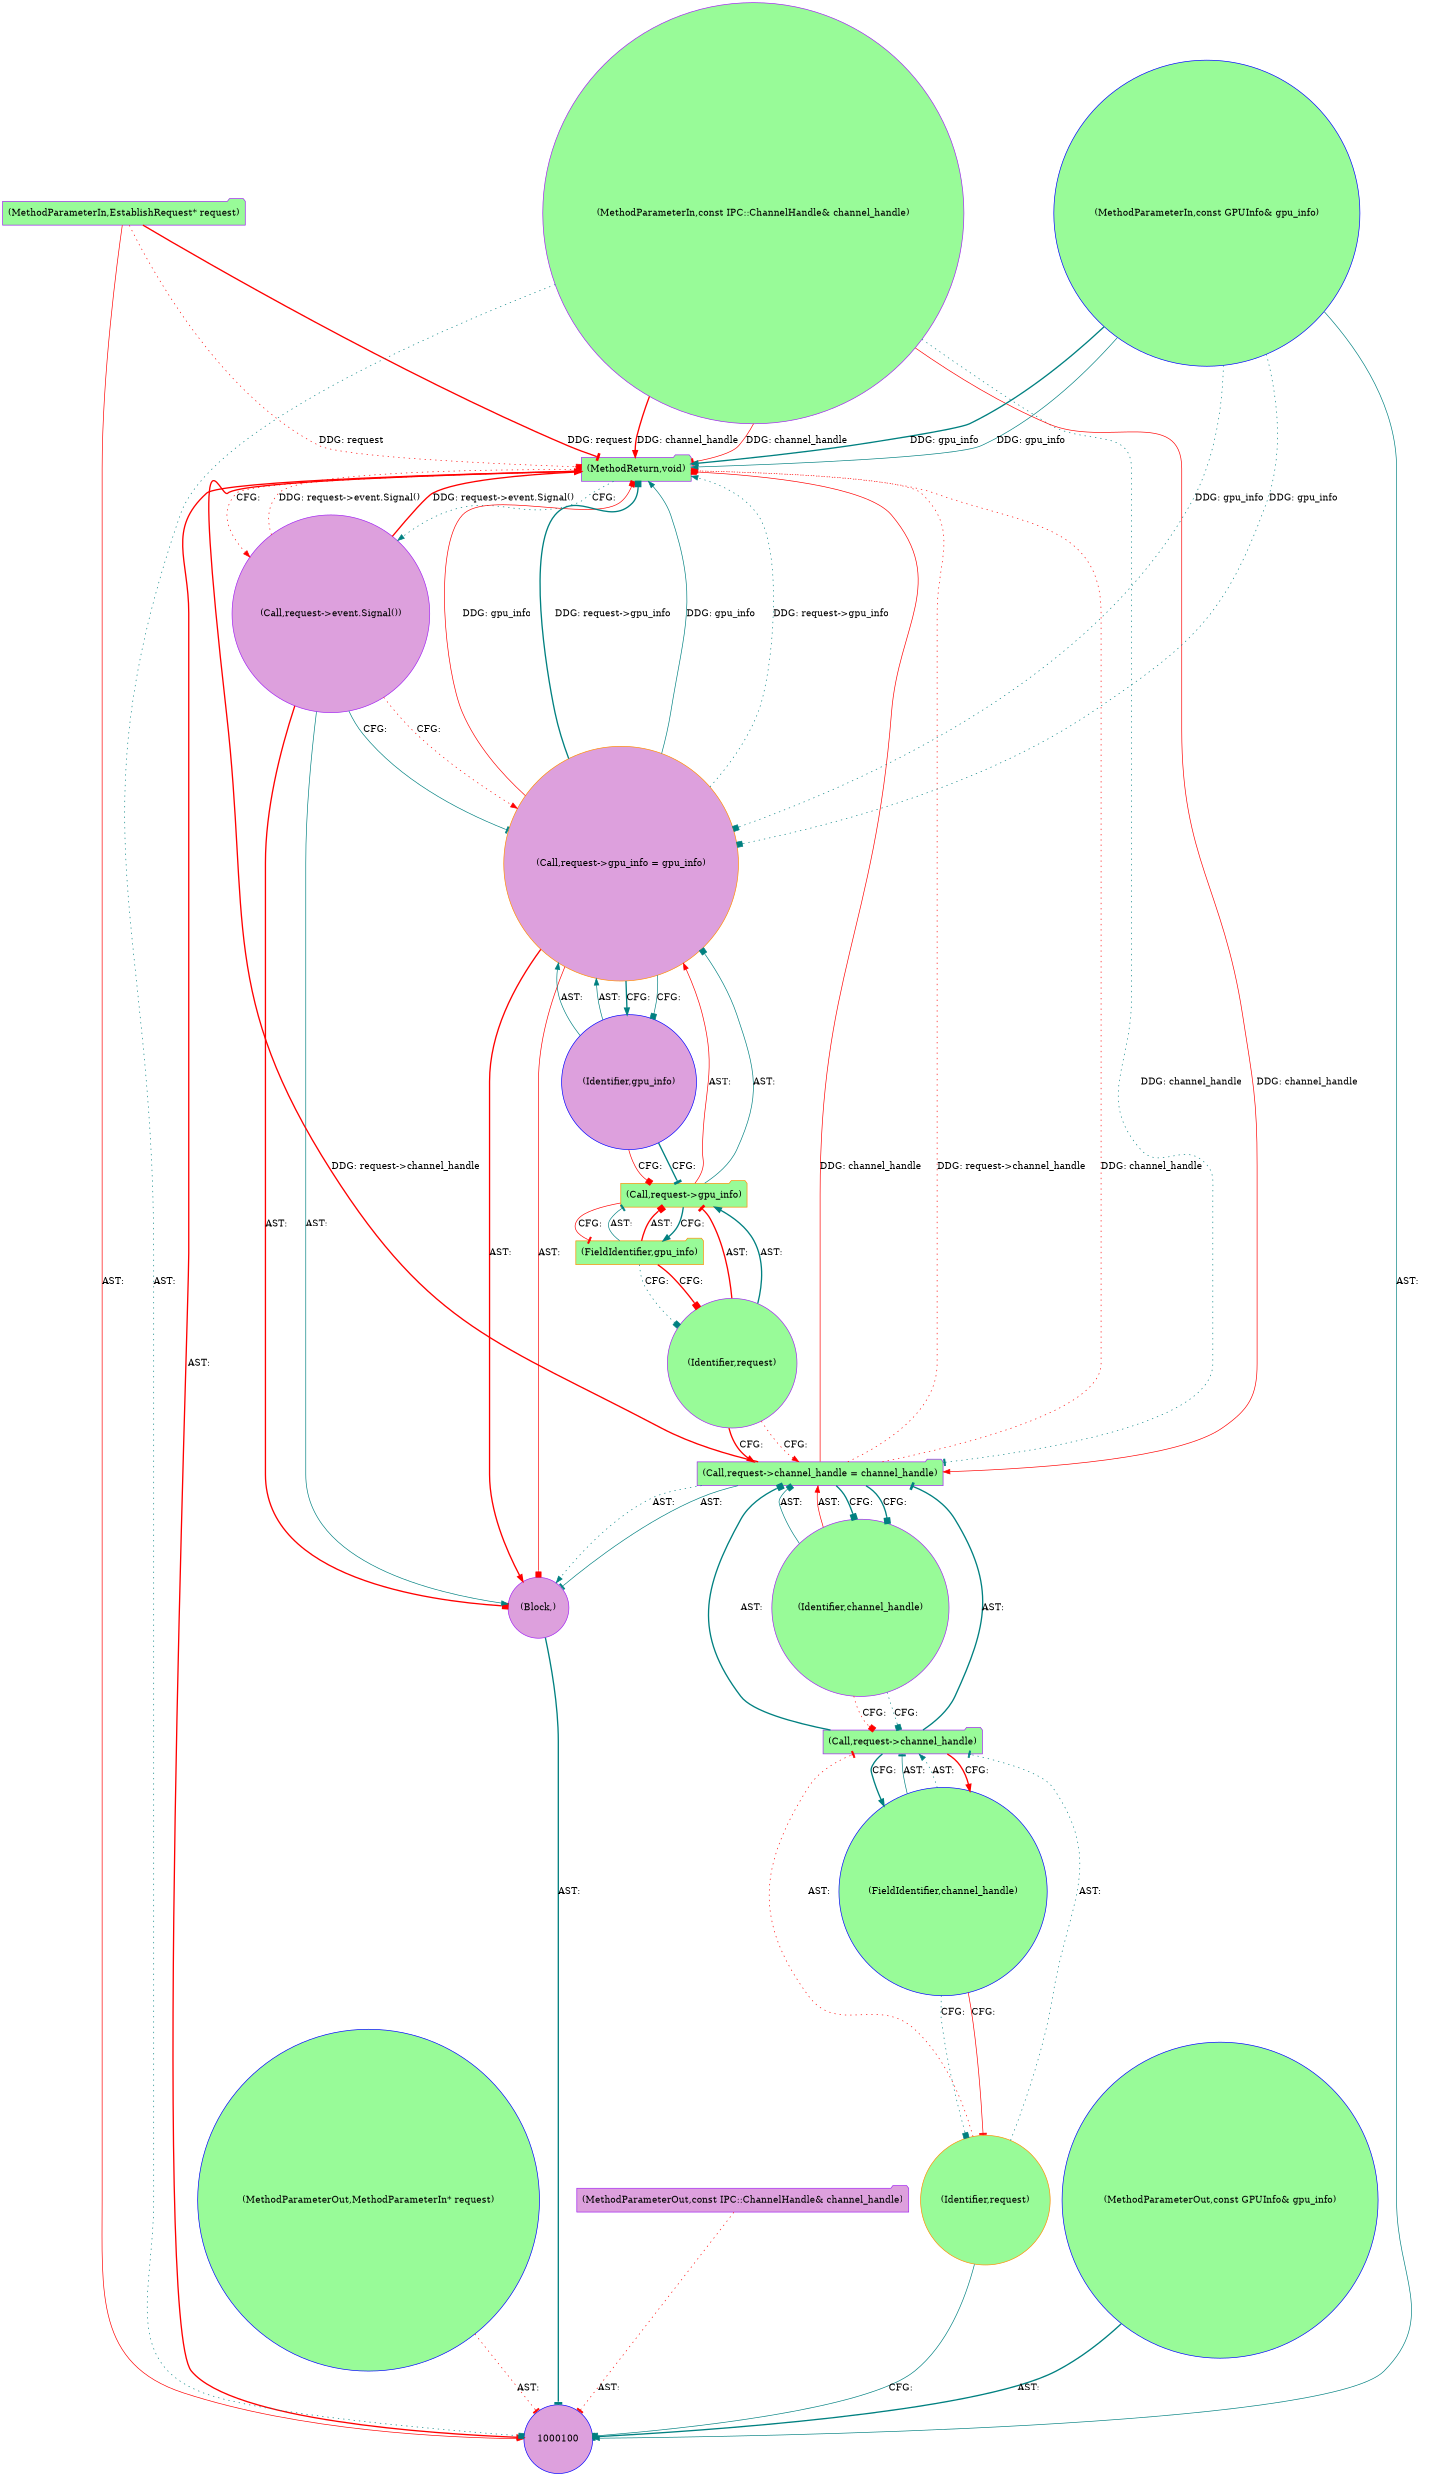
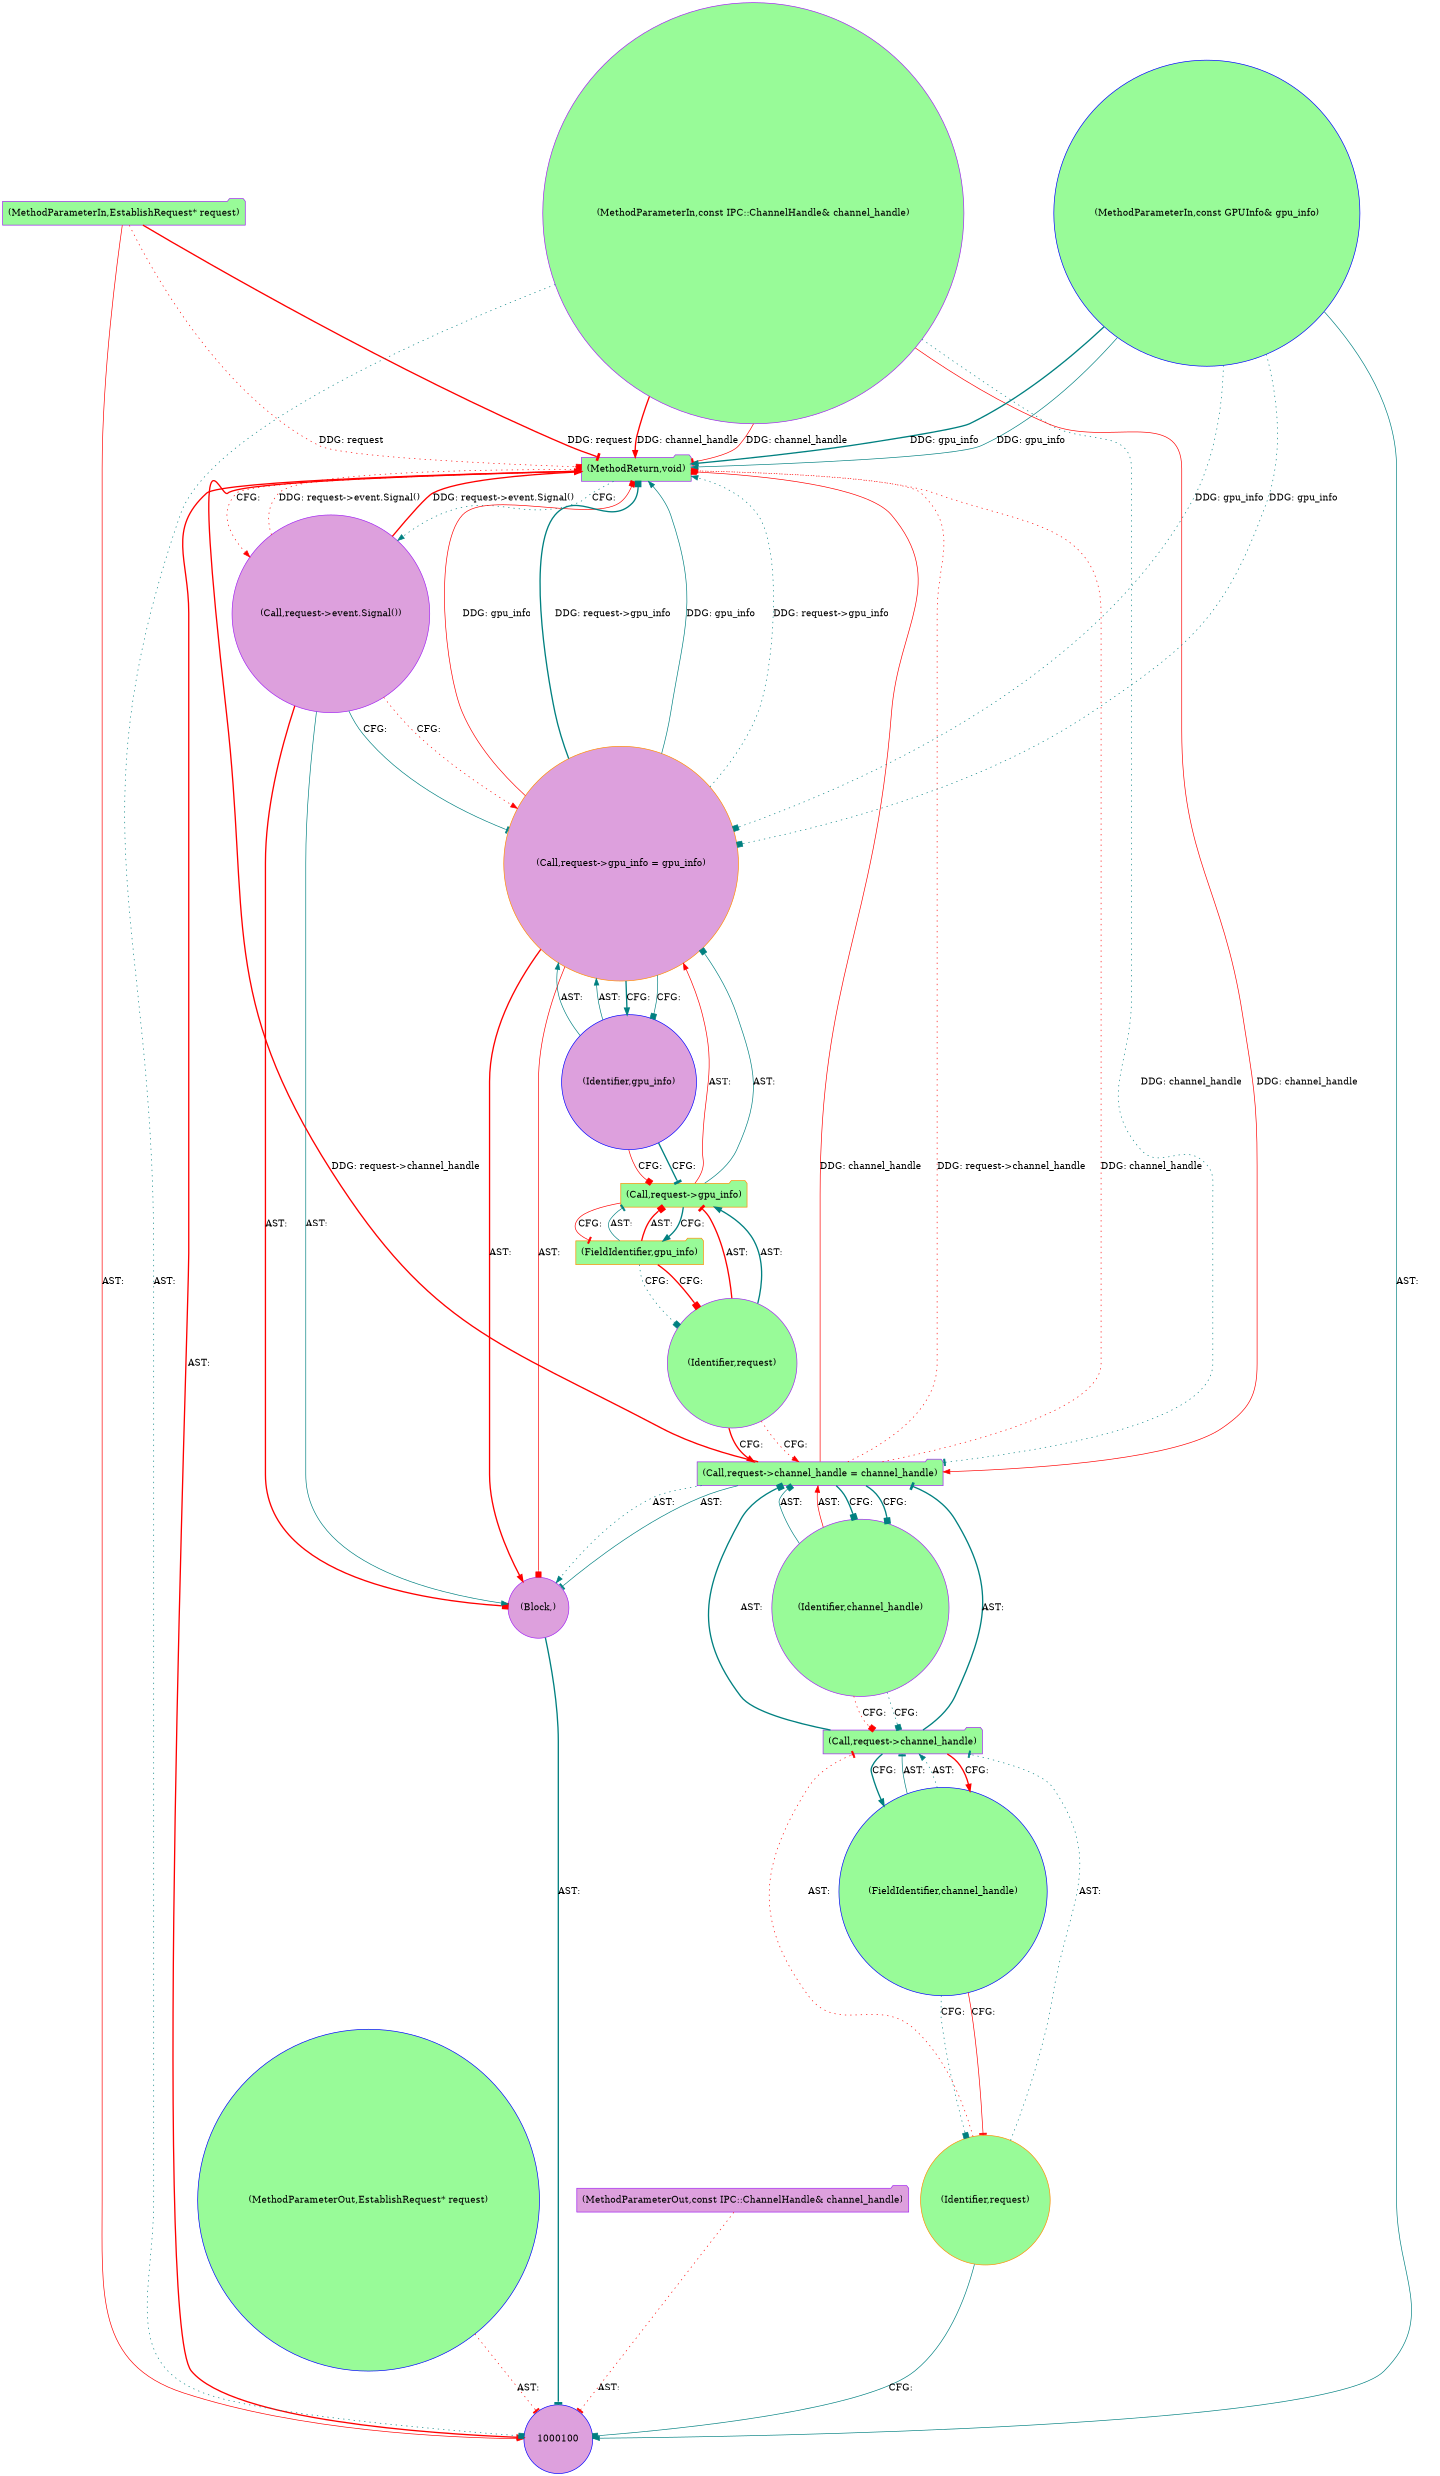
node "(MethodParameterOut,MethodParameterIn* request)": label "(MethodParameterOut,MethodParameterIn* request)" -> "(MethodParameterOut,EstablishRequest* request)"
node "(MethodParameterOut,const GPUInfo& gpu_info)": removed
